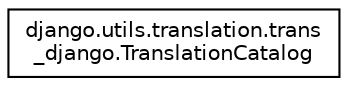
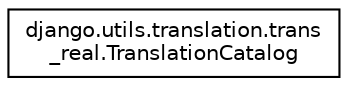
node "django.utils.translation.trans _django.TranslationCatalog": label "django.utils.translation.trans _django.TranslationCatalog" -> "django.utils.translation.trans _real.TranslationCatalog"
